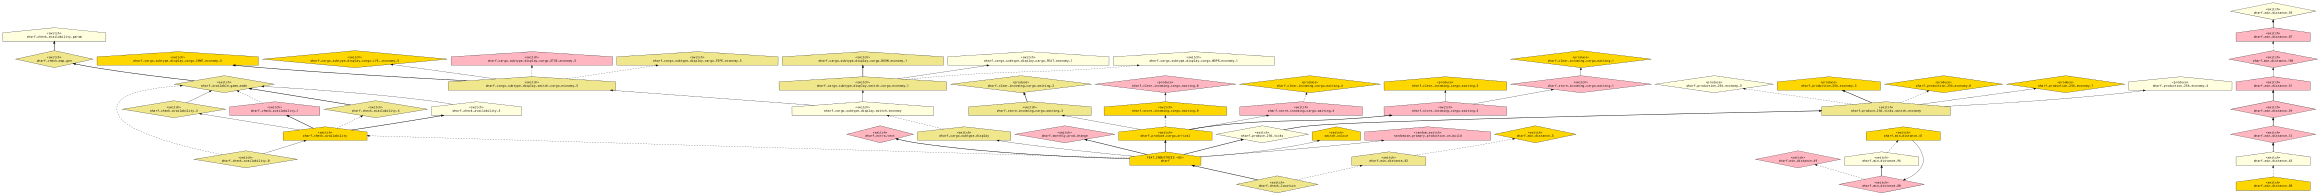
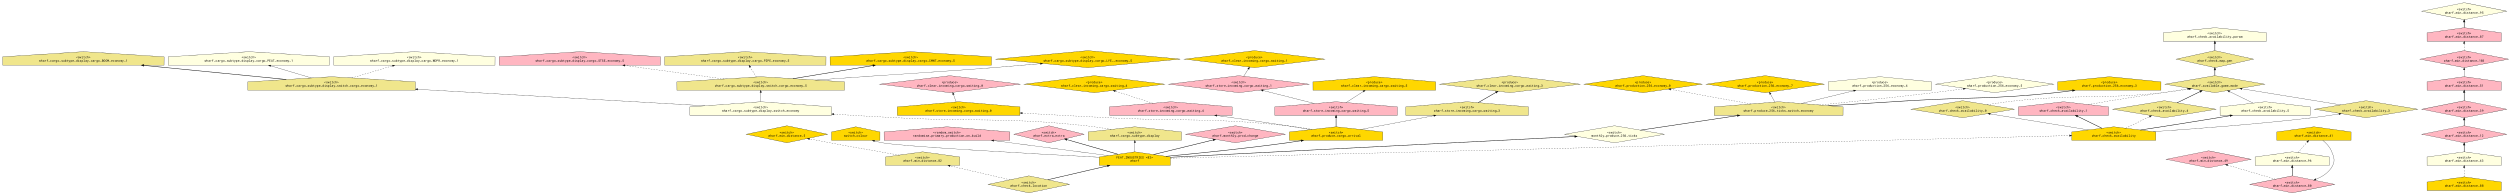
node "<switch> wharf_extra_text": label "<switch> wharf_extra_text" -> "<switch> wharf_extra_extra"
node "<switch> wharf_produce_256_ticks": label "<switch> wharf_produce_256_ticks" -> "<switch> monthly_produce_256_ticks"
edge "<switch> wharf_check_availability_0" -> "<switch> wharf_check_availability": reversed
